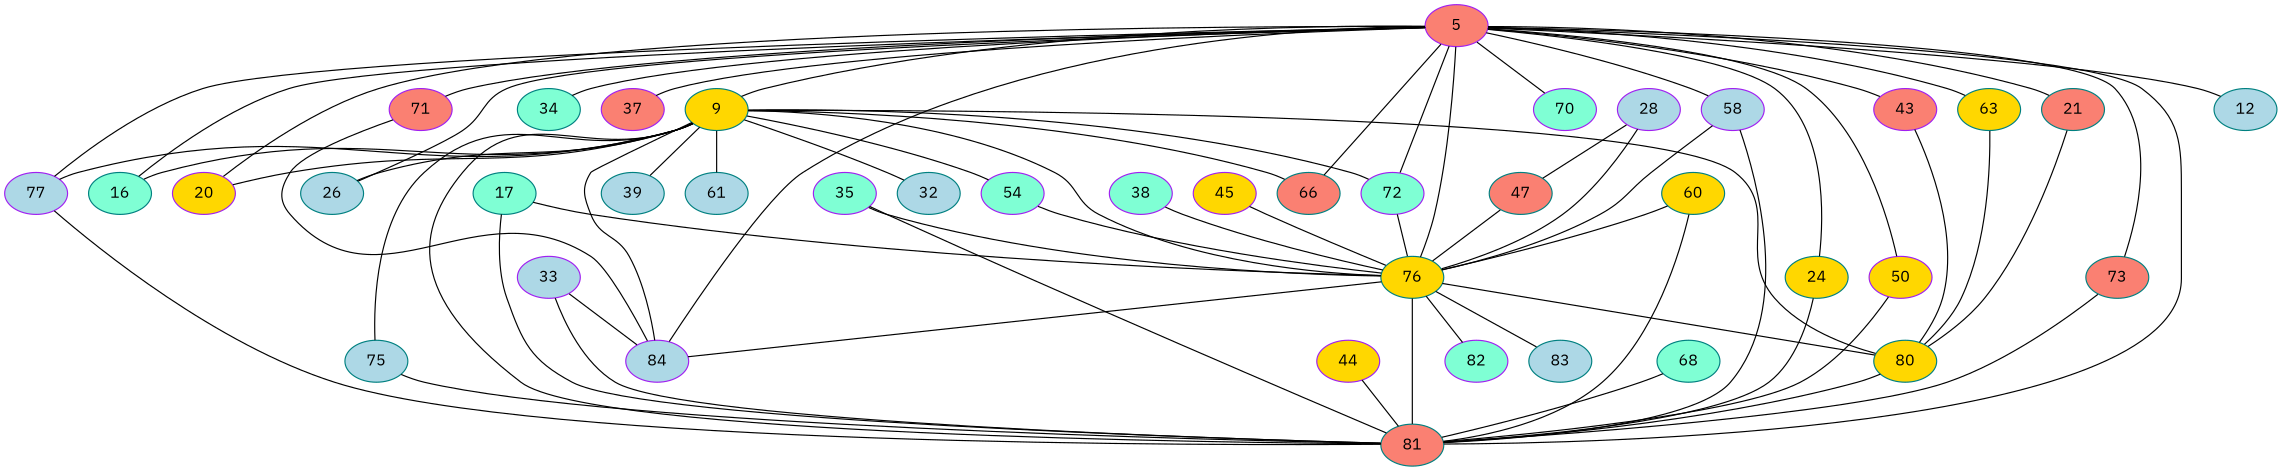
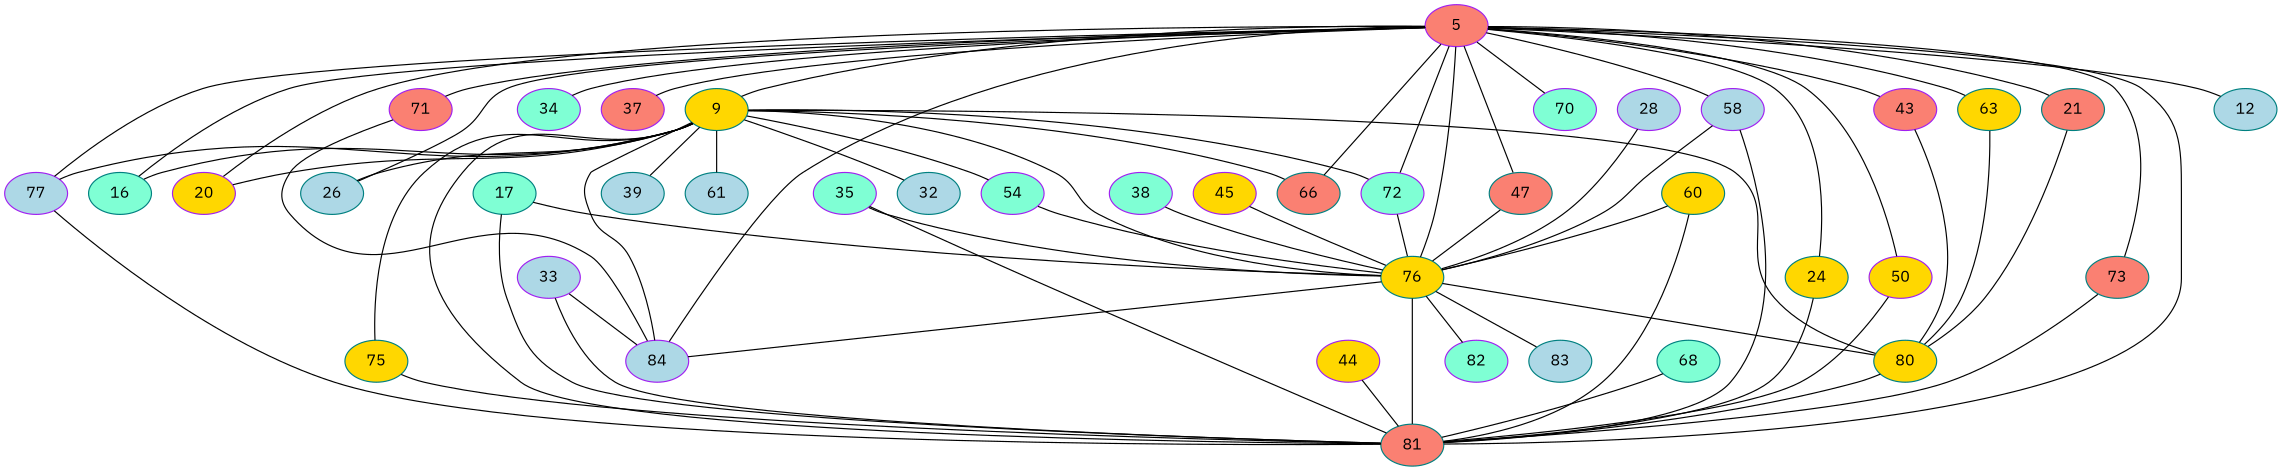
node "34": color teal -> purple
edge "28" -- "47": now "5" -- "47"
node "75": fillcolor lightblue -> gold
